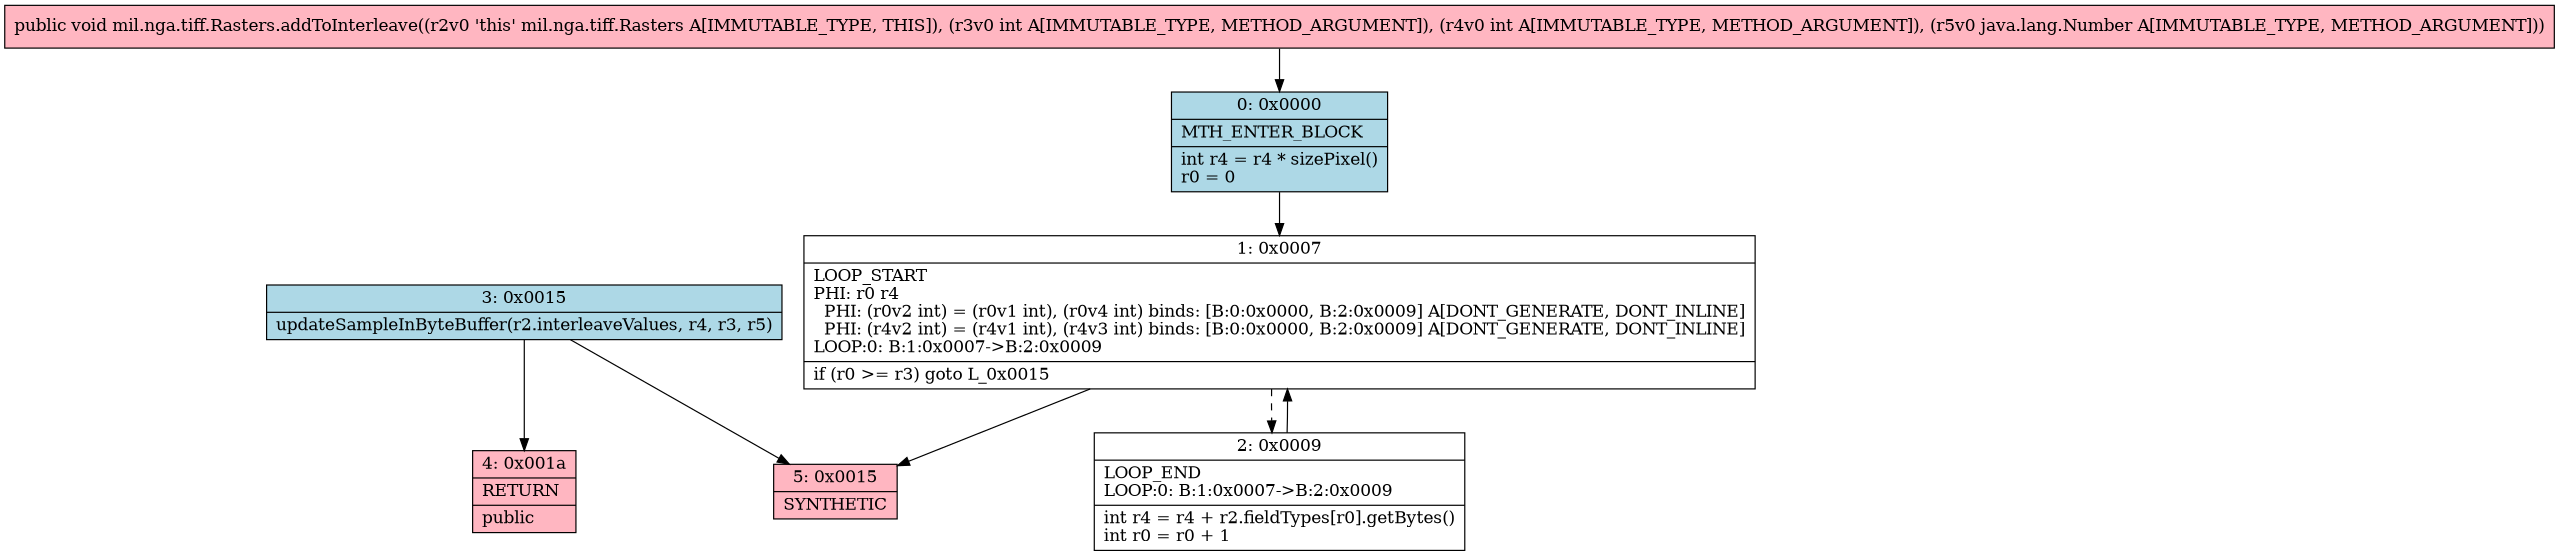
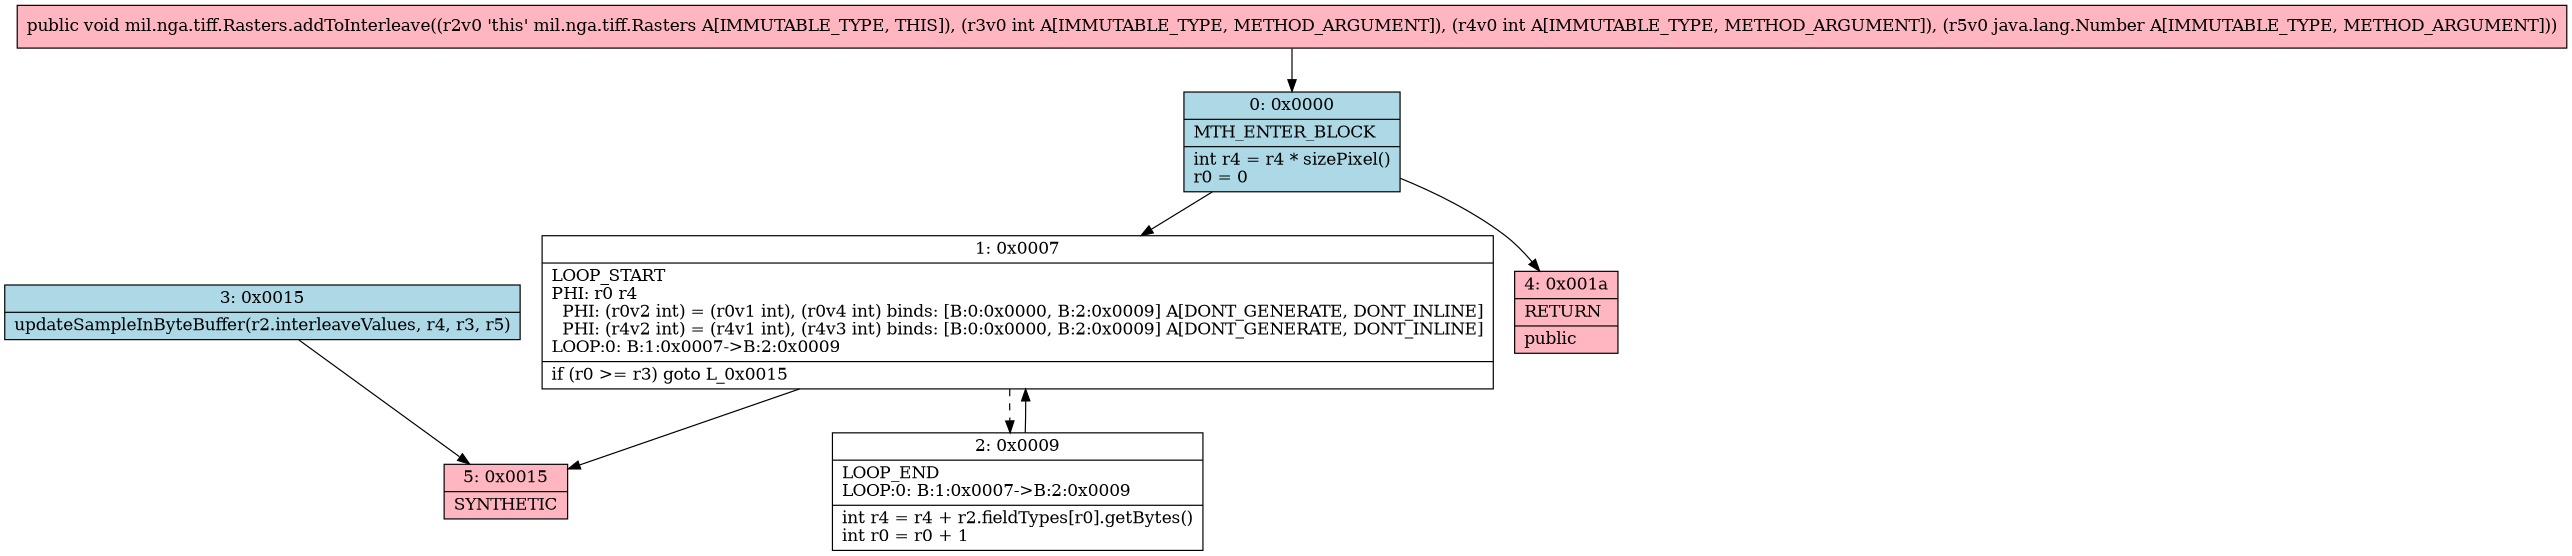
edge "3: 0x0015" -> "4: 0x001a": now "0: 0x0000" -> "4: 0x001a"
